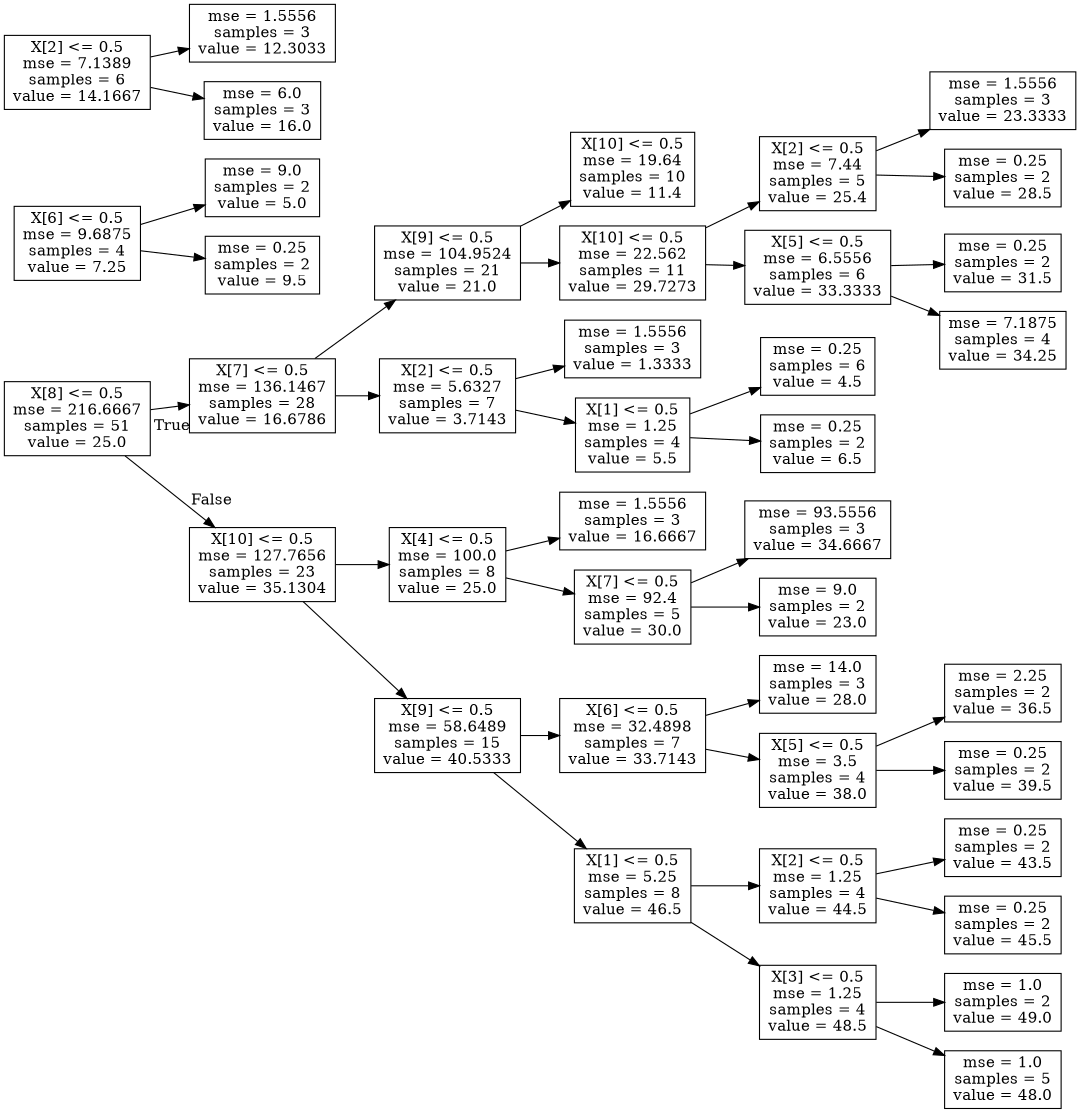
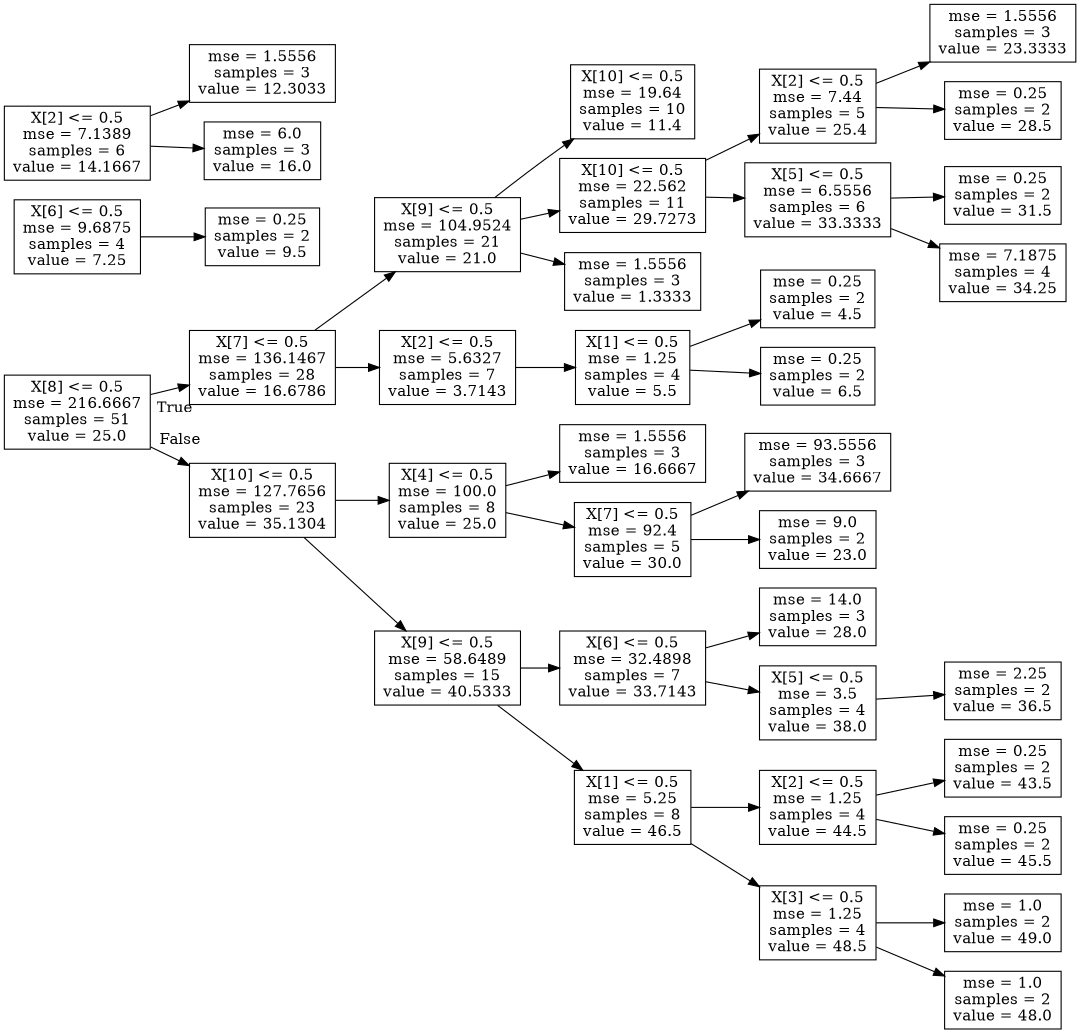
node "mse = 9.0 samples = 2 value = 5.0": removed
node "mse = 0.25 samples = 6 value = 4.5": label "mse = 0.25 samples = 6 value = 4.5" -> "mse = 0.25 samples = 2 value = 4.5"
edge "X[2] <= 0.5 mse = 5.6327 samples = 7 value = 3.7143" -> "mse = 1.5556 samples = 3 value = 1.3333": now "X[9] <= 0.5 mse = 104.9524 samples = 21 value = 21.0" -> "mse = 1.5556 samples = 3 value = 1.3333"
node "mse = 0.25 samples = 2 value = 39.5": removed
node "mse = 1.0 samples = 5 value = 48.0": label "mse = 1.0 samples = 5 value = 48.0" -> "mse = 1.0 samples = 2 value = 48.0"
